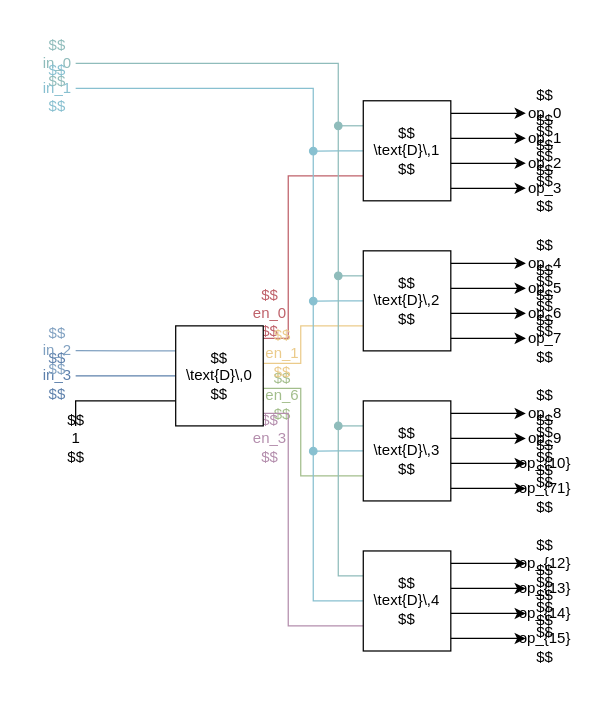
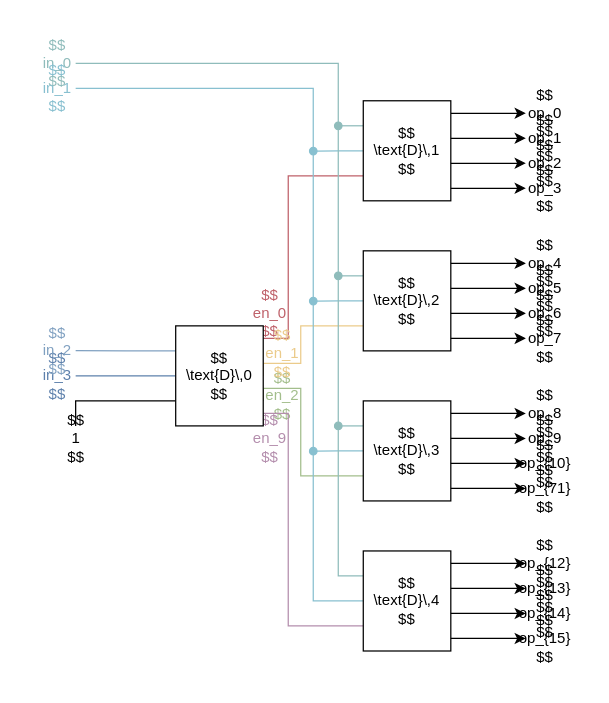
node "$$ en_6 $$": label "$$ en_6 $$" -> "$$ en_2 $$"
node "$$ en_3 $$": label "$$ en_3 $$" -> "$$ en_9 $$"
